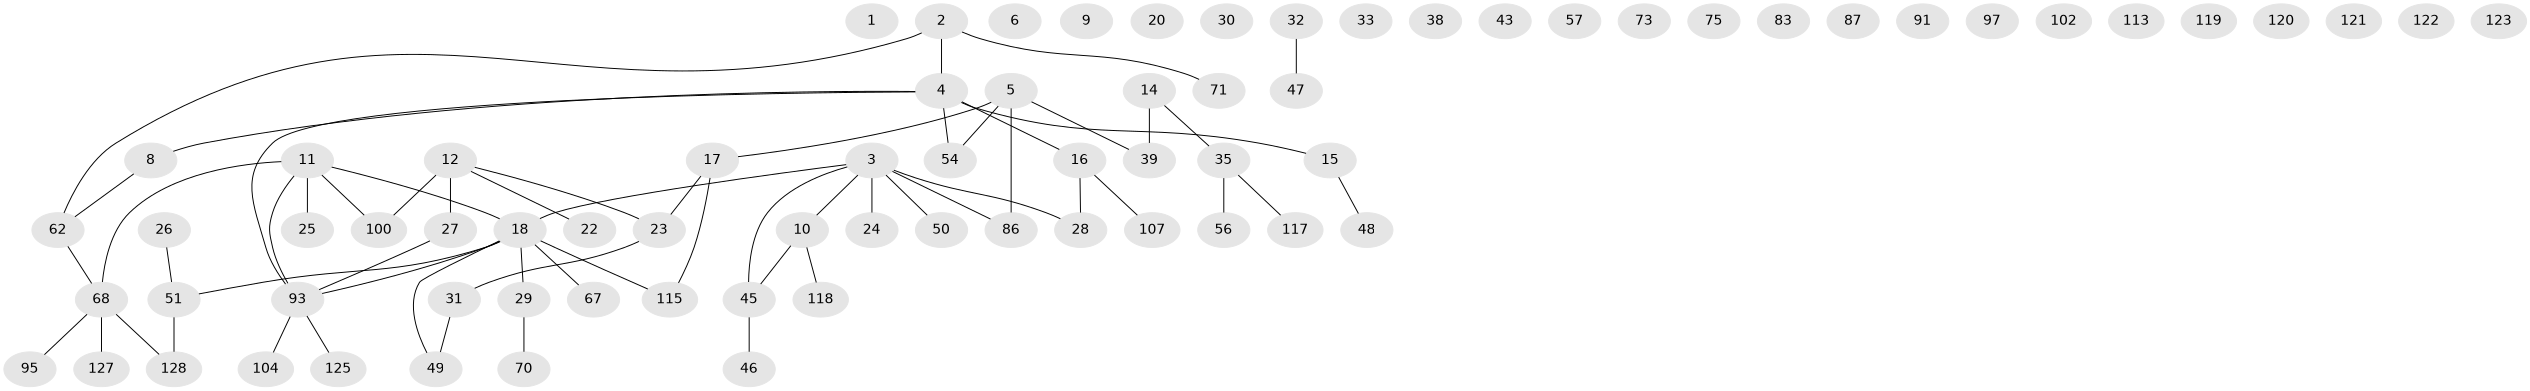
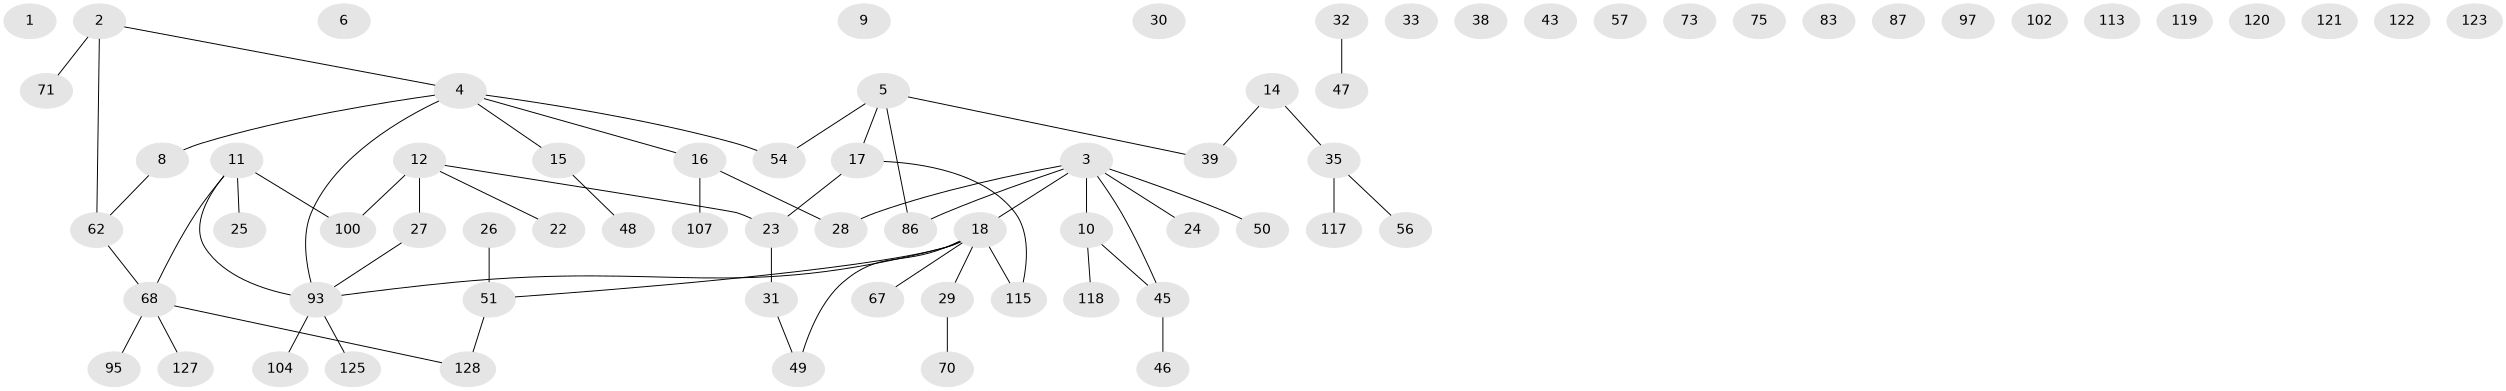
node "20": removed
node "91": removed
edge "11" -- "18": removed
